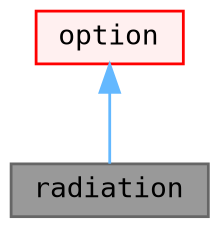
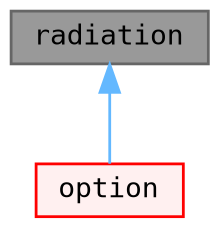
edge "radiation" -> "option": reversed
